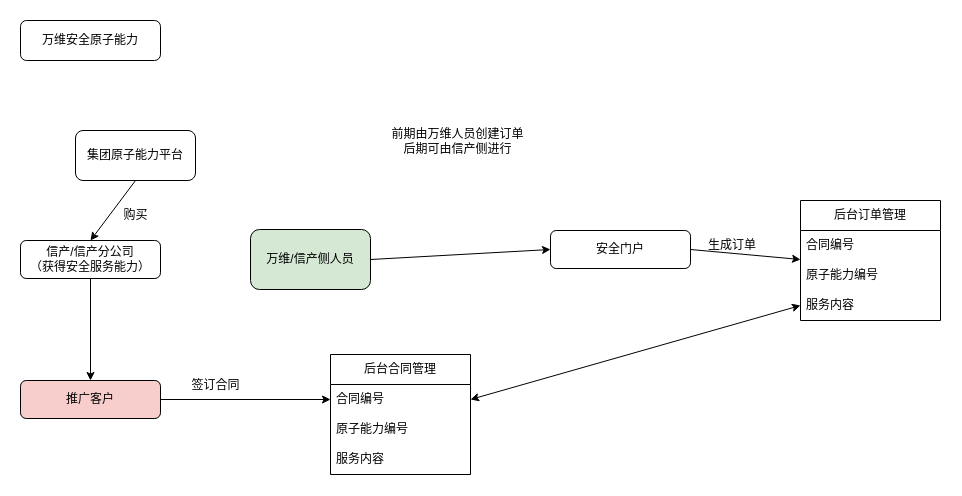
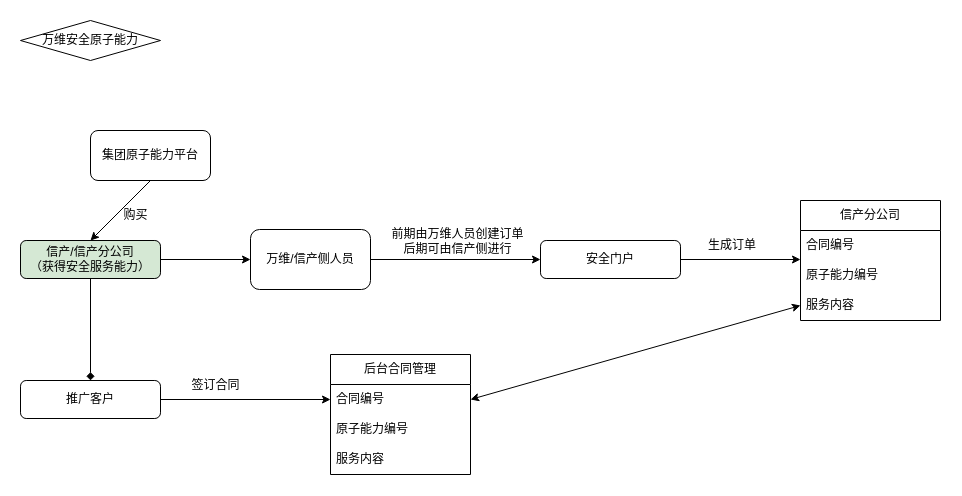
node "万维安全原子能力": shape rounded rectangle -> diamond
node "前期由万维人员创建订单后期可由信产侧进行": moved (458, 142) -> (458, 242)
node "集团原子能力平台": moved (136, 156) -> (151, 156)
node "后台订单管理": label "后台订单管理" -> "信产分公司"
node "安全门户": moved (621, 250) -> (611, 260)
node "信产/信产分公司 （获得安全服务能力）": fillcolor #ffffff -> #d5e8d4
edge "信产/信产分公司 （获得安全服务能力）" -> "万维/信产侧人员": added
node "万维/信产侧人员": fillcolor #d5e8d4 -> #ffffff
edge "信产/信产分公司 （获得安全服务能力）" -> "推广客户": arrowhead classic -> diamond
node "推广客户": fillcolor #f8cecc -> #ffffff
